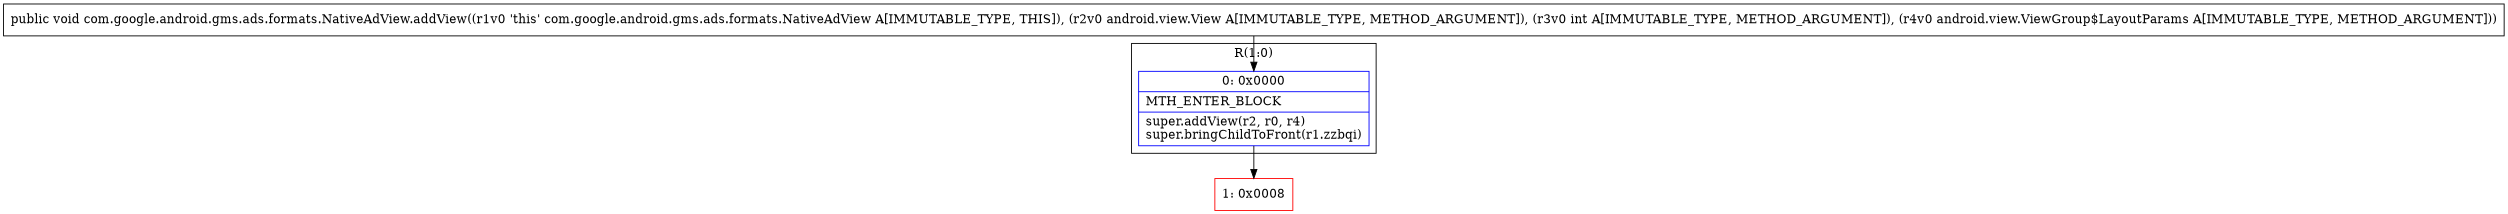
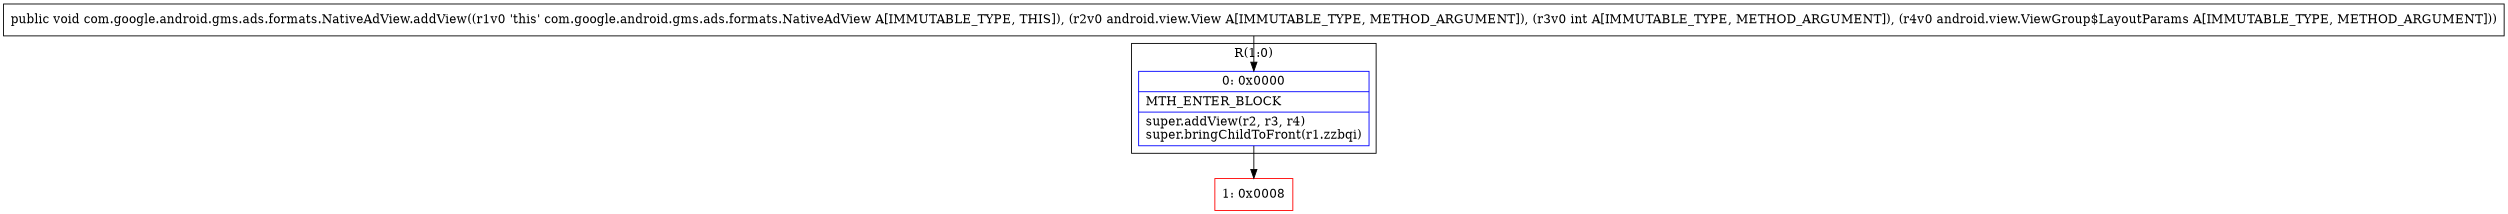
node "0: 0x0000": text "super.addView(r2, r0, r4)" -> "super.addView(r2, r3, r4)"
